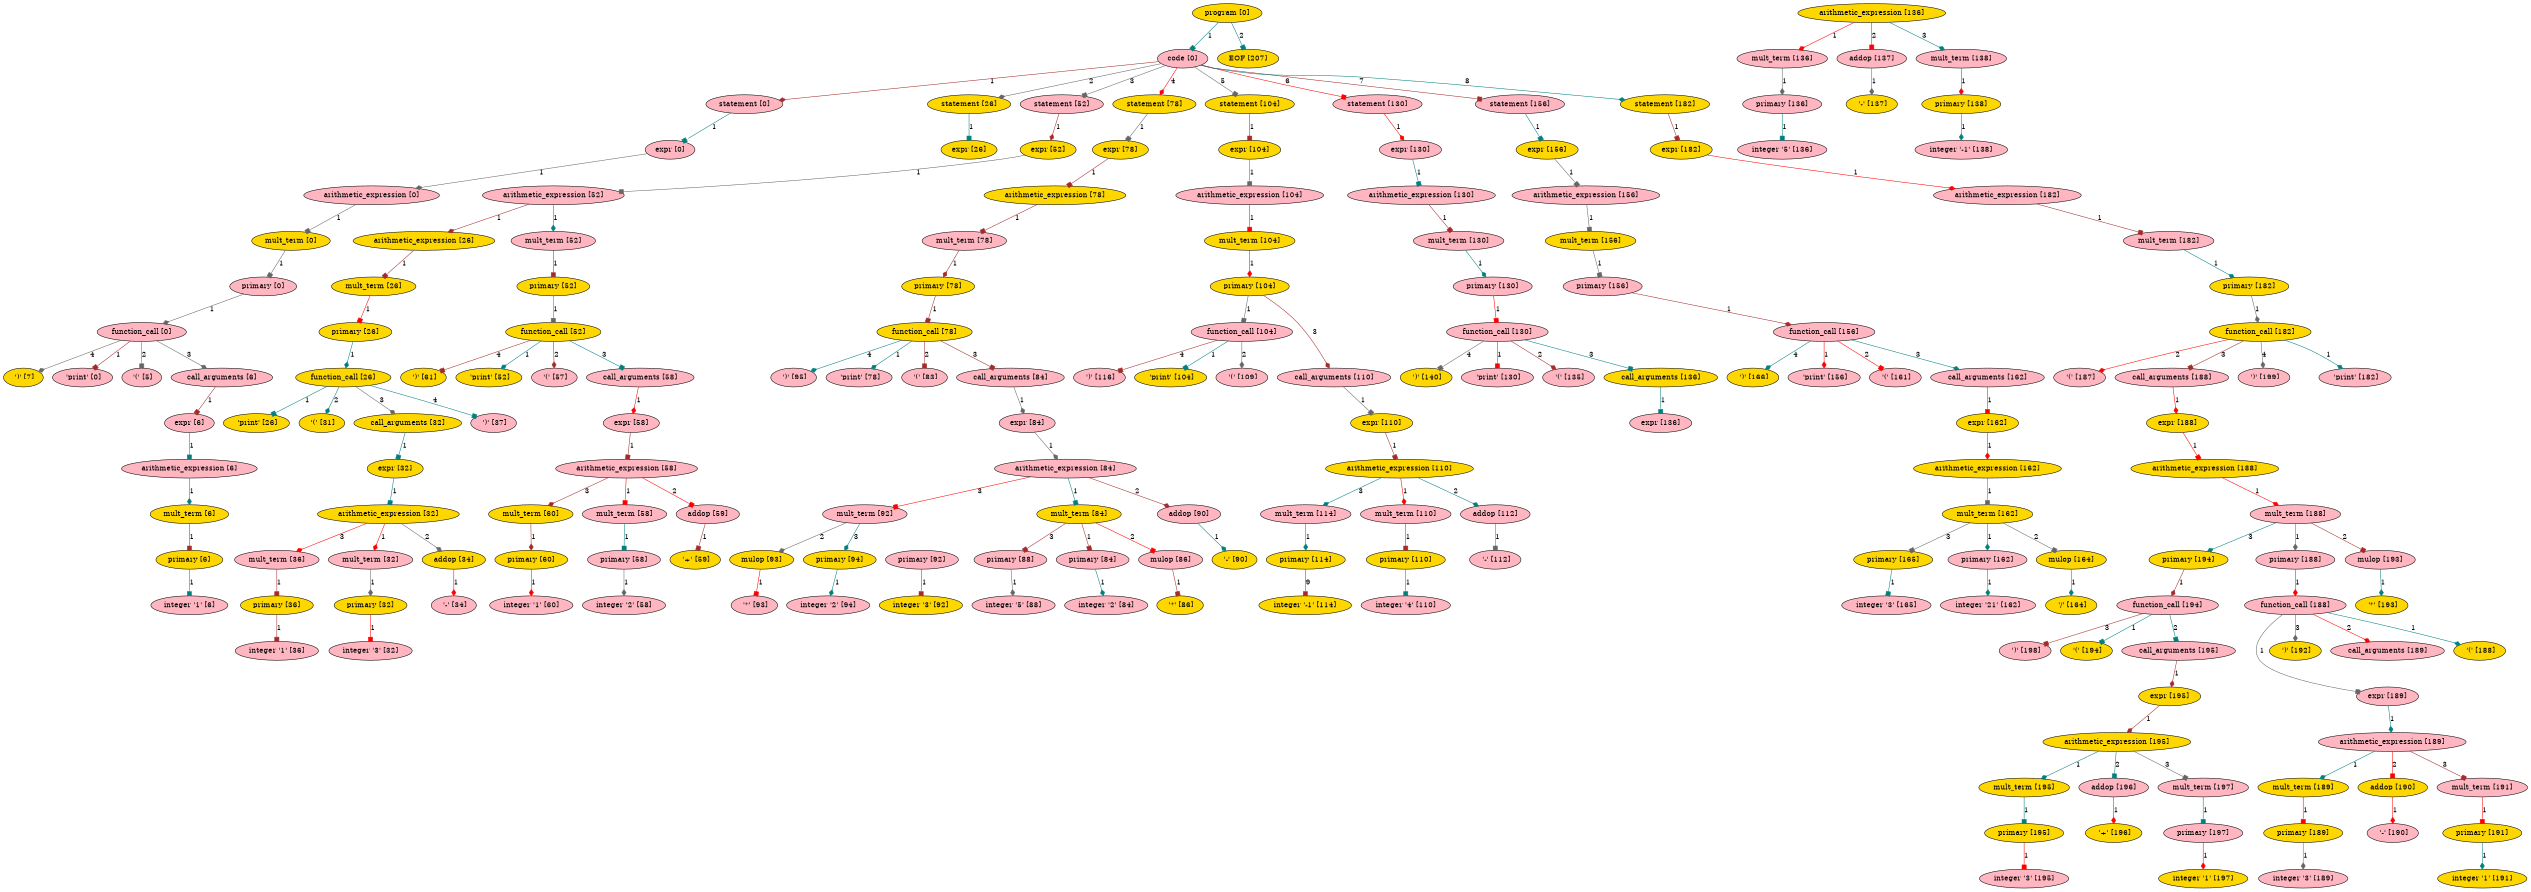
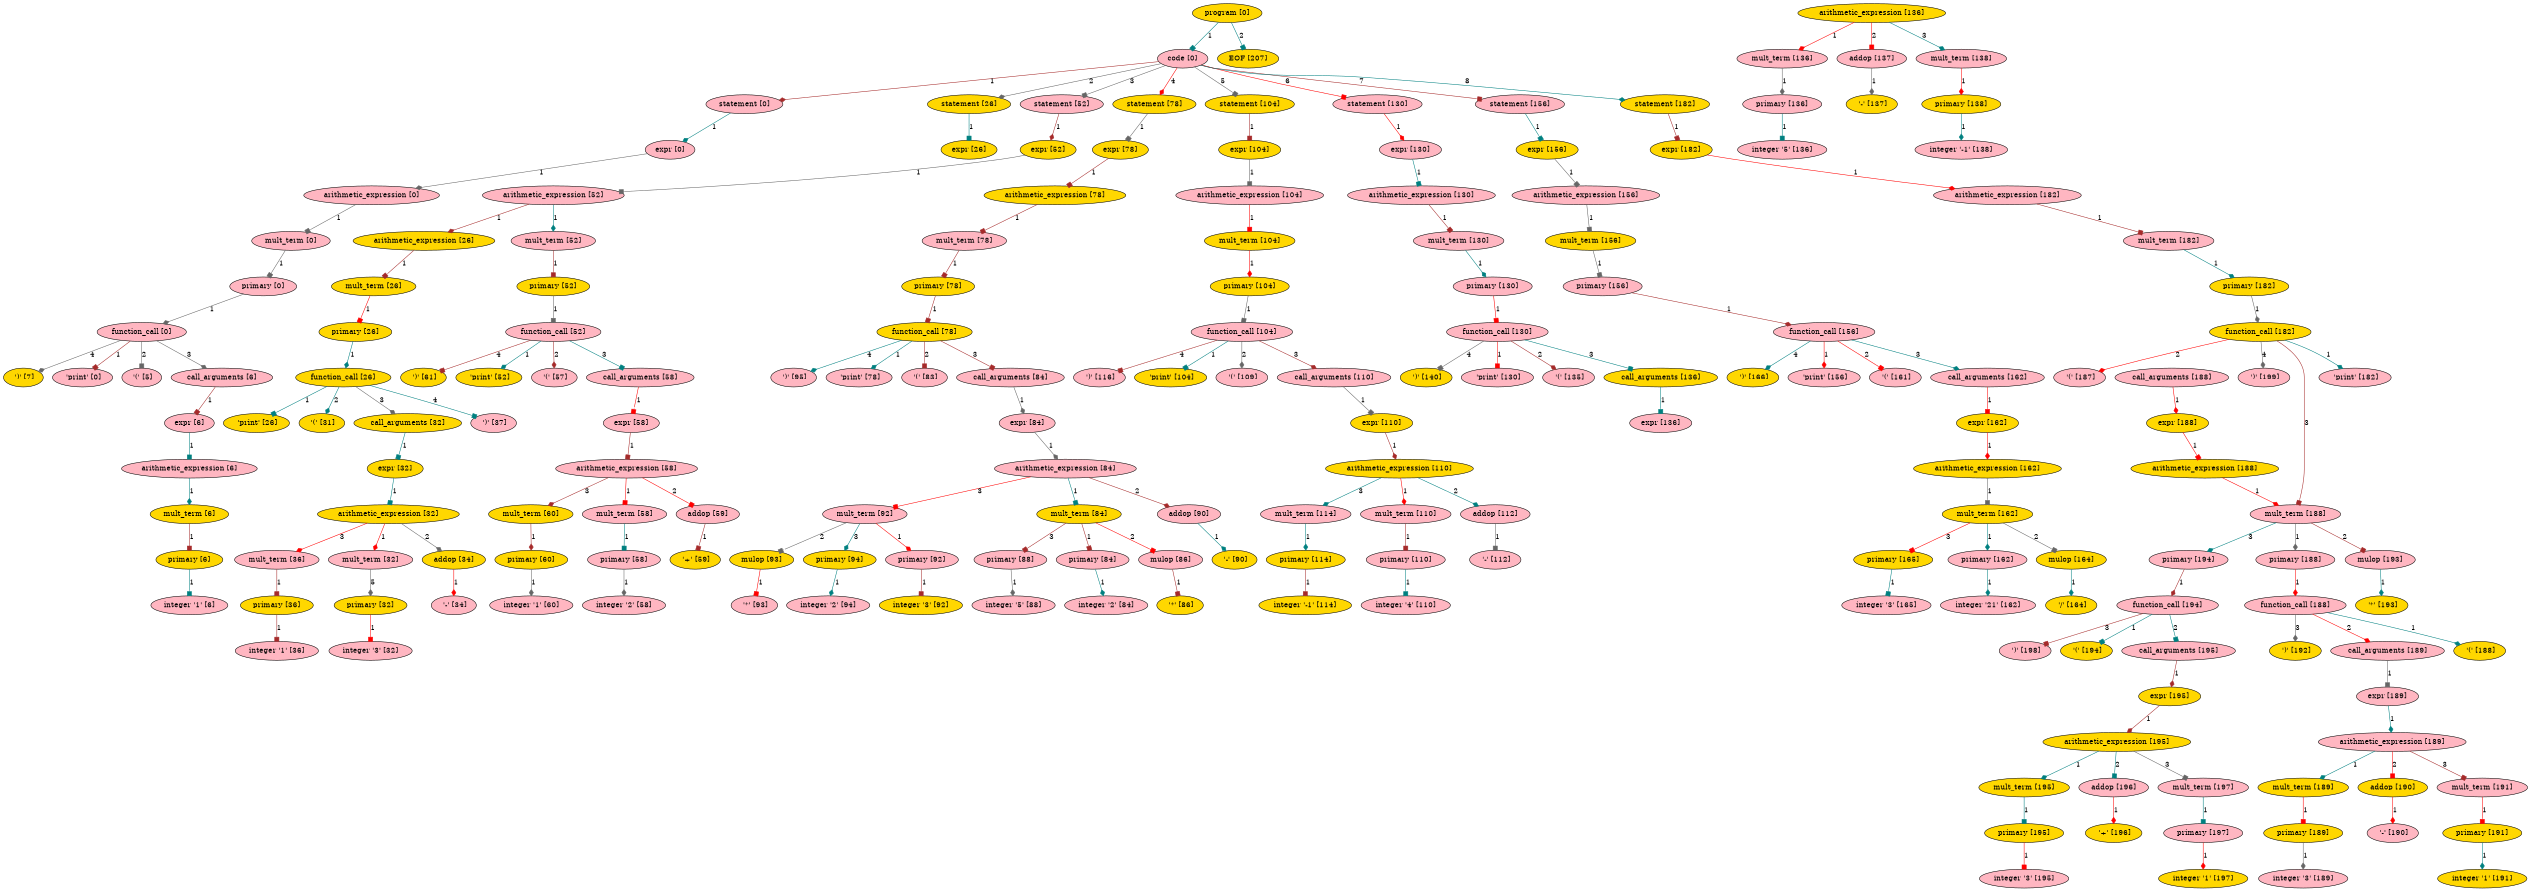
edge "statement [0]" -> "expr [0]": arrowhead box -> diamond
node "mult_term [0]": fillcolor gold -> lightpink
edge "mult_term [78]" -> "primary [78]": arrowhead diamond -> box
edge "primary [104]" -> "call_arguments [110]": now "function_call [104]" -> "call_arguments [110]"
node "function_call [52]": fillcolor gold -> lightpink
edge "function_call [182]" -> "call_arguments [188]": now "function_call [182]" -> "mult_term [188]"
edge "call_arguments [58]" -> "expr [58]": arrowhead diamond -> box
edge "expr [110]" -> "arithmetic_expression [110]": arrowhead box -> diamond
edge "mult_term [92]" -> "primary [92]": added, label "1"
edge "mult_term [92]" -> "mulop [93]": arrowhead diamond -> box
edge "mult_term [162]" -> "primary [165]": color gray40 -> red
node "primary [110]": fillcolor gold -> lightpink
node "primary [194]": fillcolor gold -> lightpink
edge "primary [60]" -> "integer '1' [60]": color red -> gray40
edge "mult_term [32]" -> "primary [32]": label "1" -> "5"
edge "primary [114]" -> "integer '-1' [114]": label "9" -> "1"
edge "function_call [188]" -> "expr [189]": now "call_arguments [189]" -> "expr [189]"
